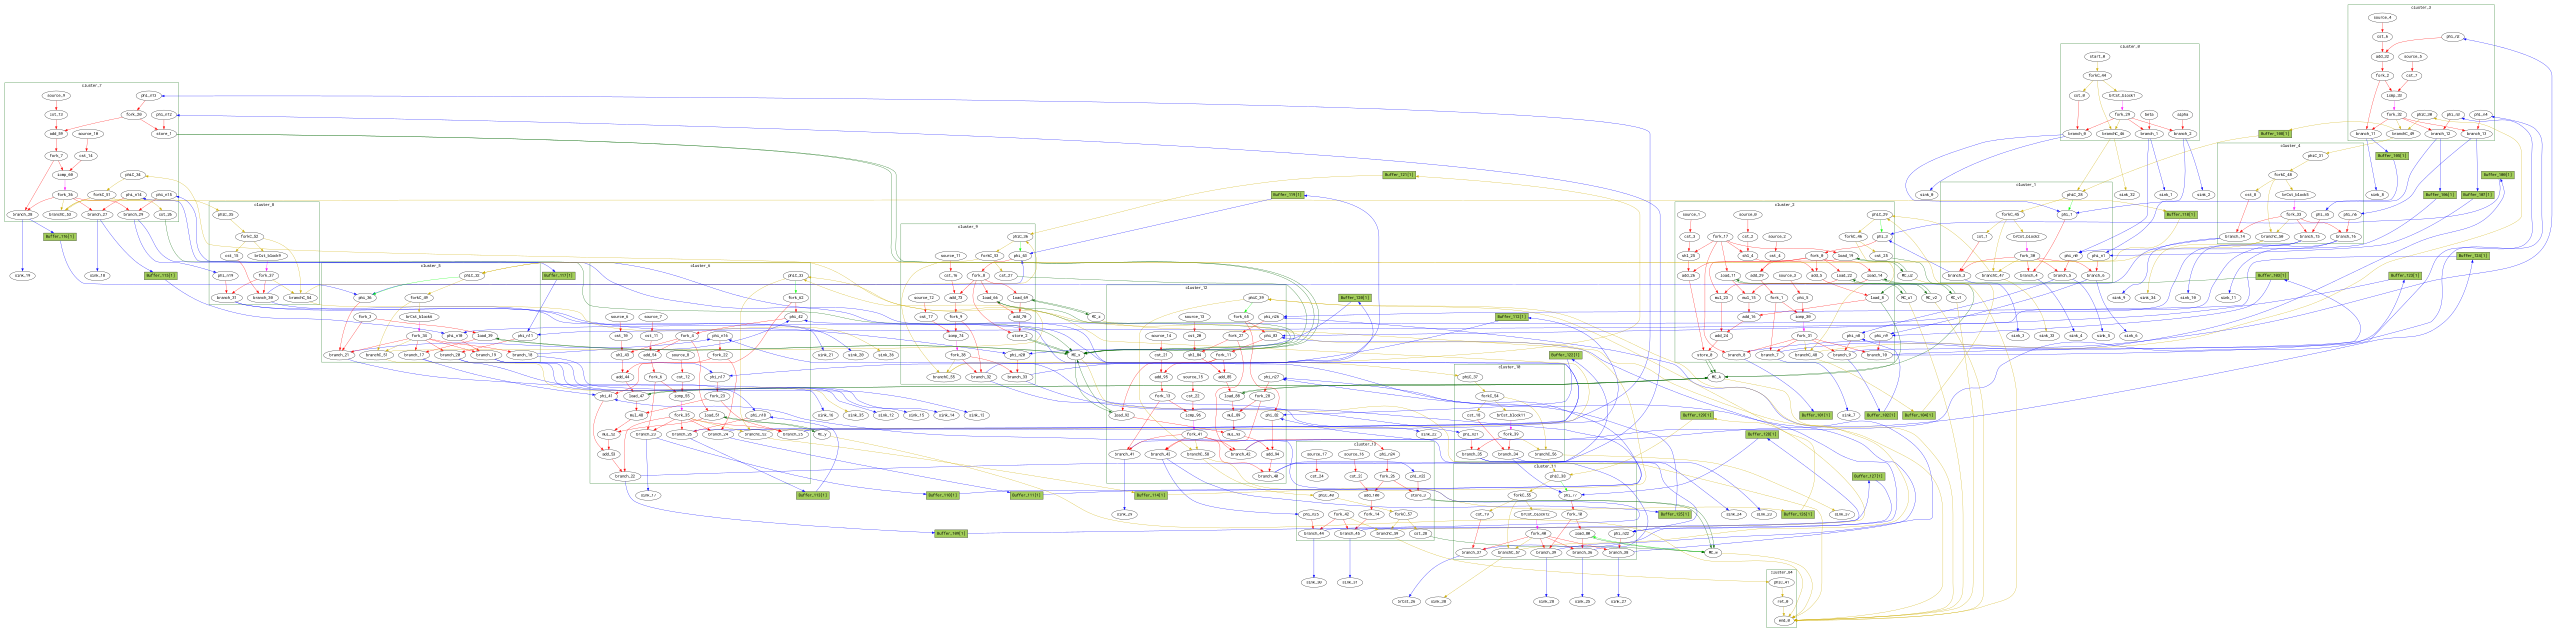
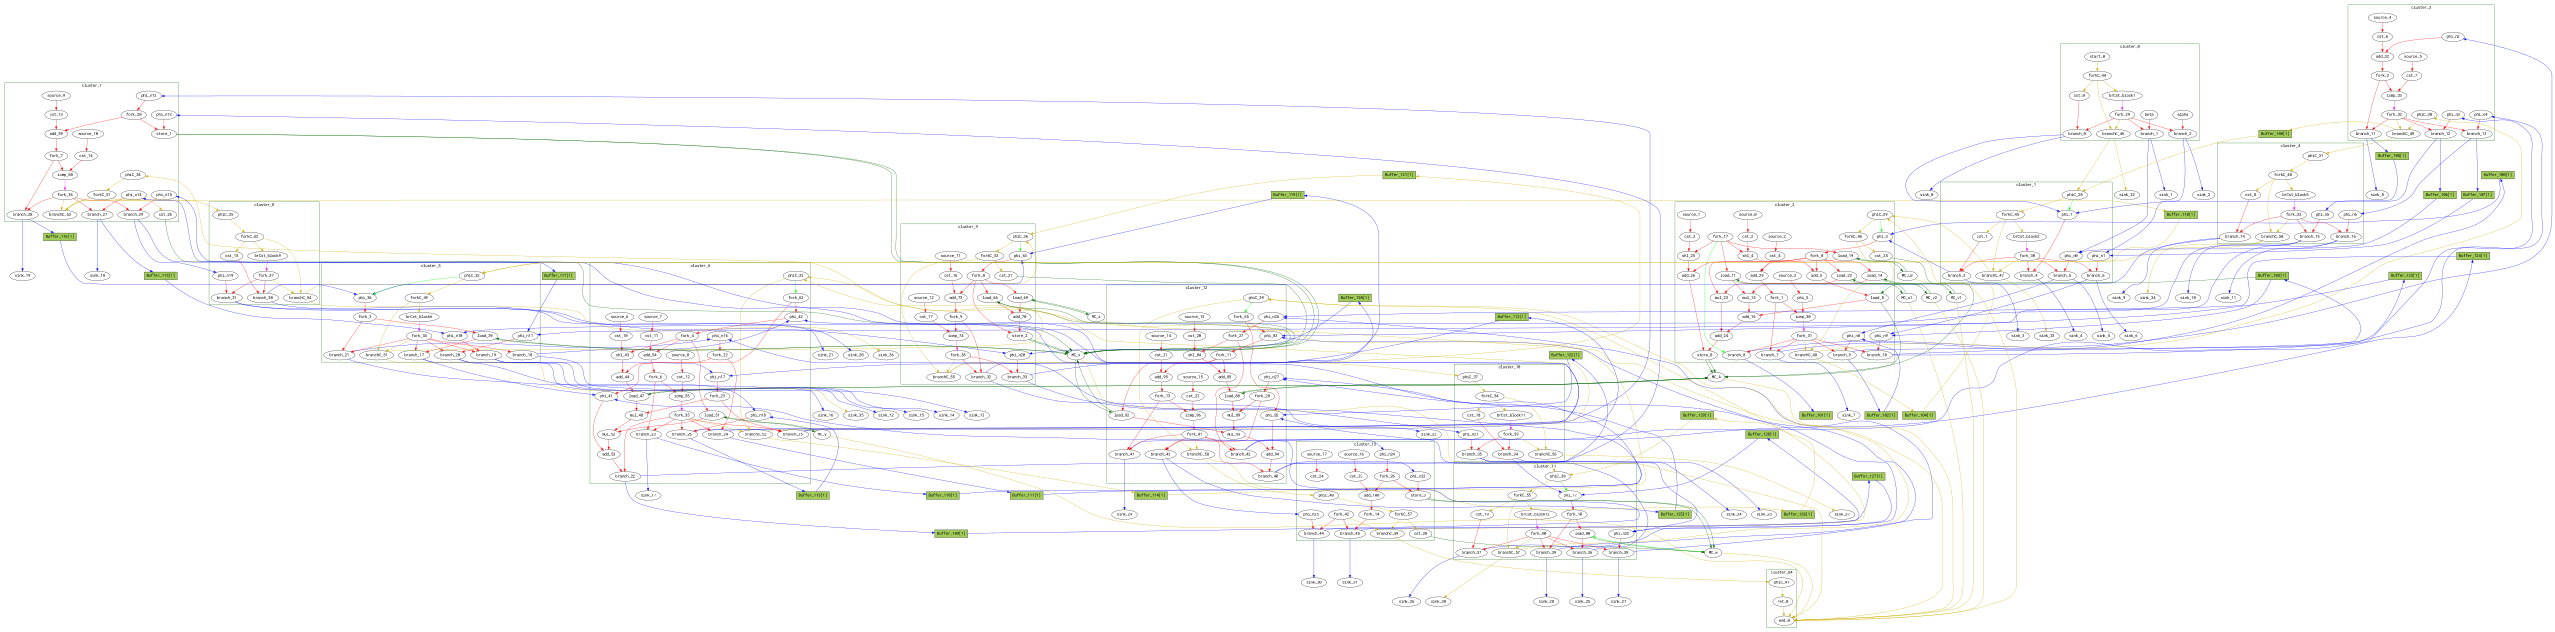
edge "fork_17" -> "branch_8": color red -> green
edge "phi_36" -> "branch_21": now "phi_36" -> "fork_3"
edge "branch_42" -> "phi_n24": color red -> blue
node "brCst_26": label "brCst_26" -> "sink_26"
